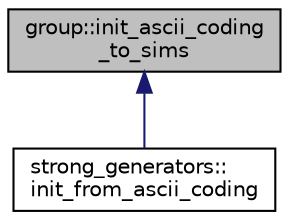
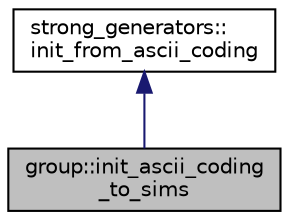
edge "strong_generators:: init_from_ascii_coding" -> "group::init_ascii_coding _to_sims": reversed
